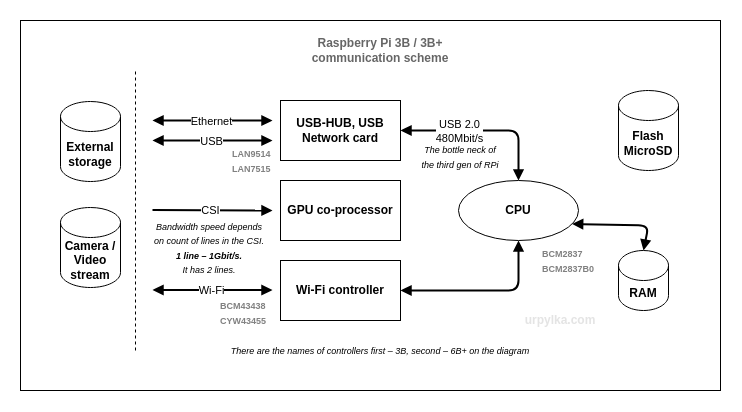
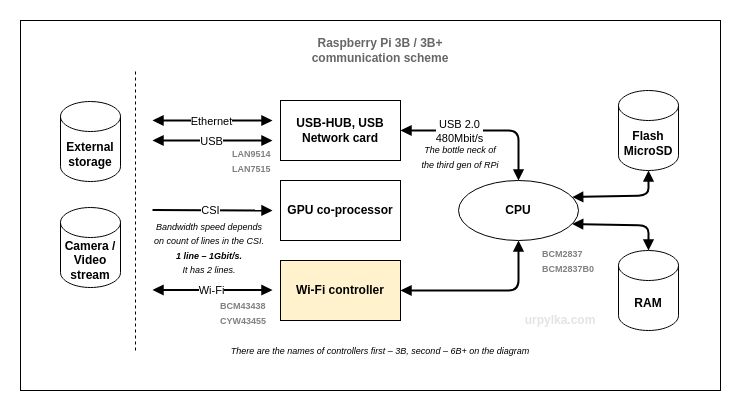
edge "Flash MicroSD" -- "CPU": added
node "RAM": size 50x60 -> 60x80
node "Wi-Fi controller": fillcolor #ffffff -> #fff2cc
